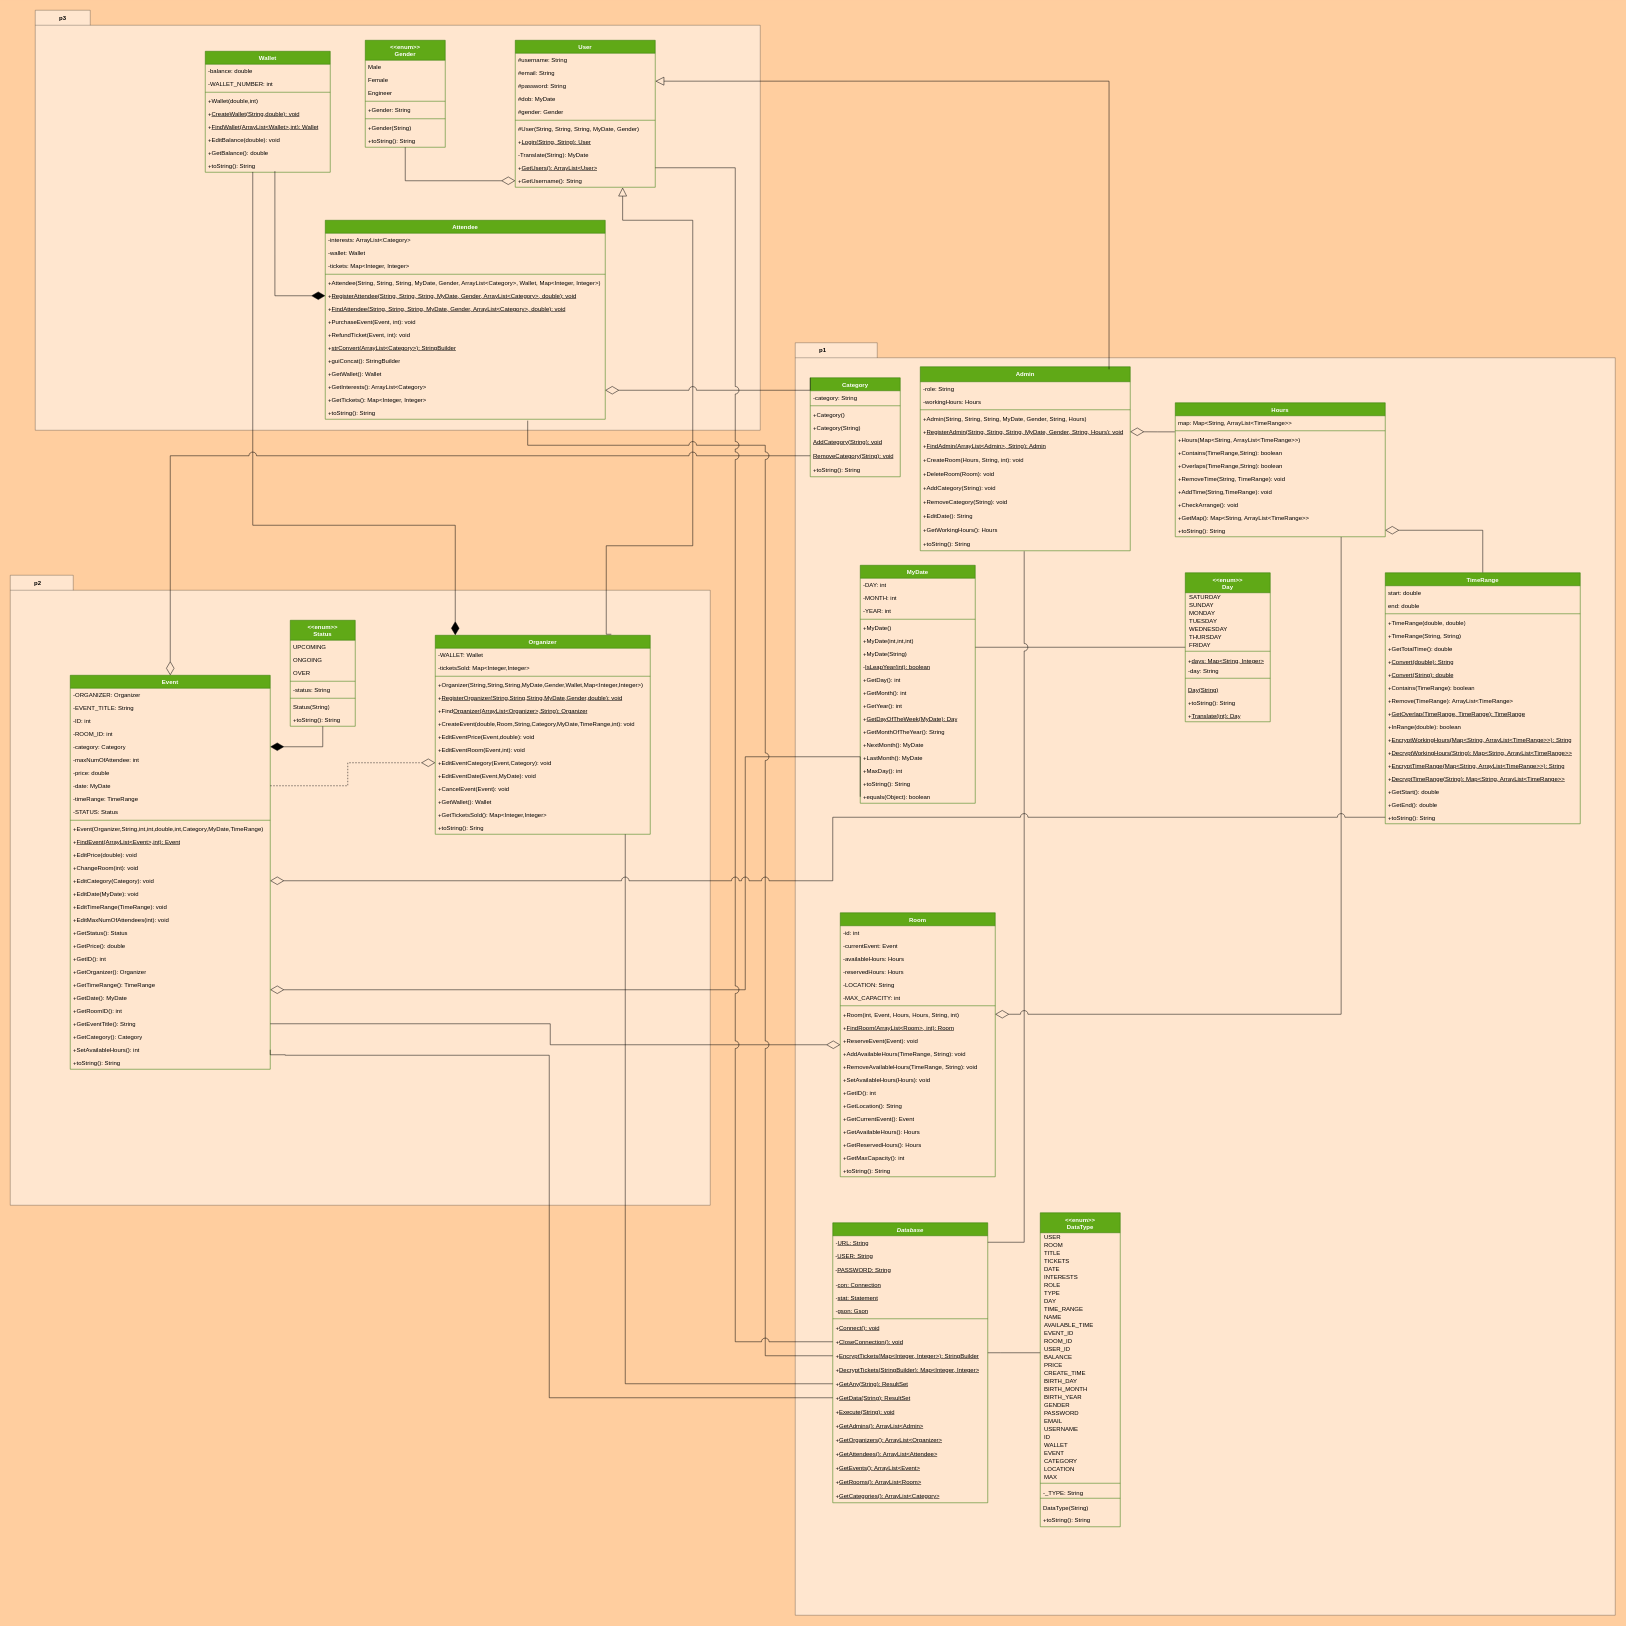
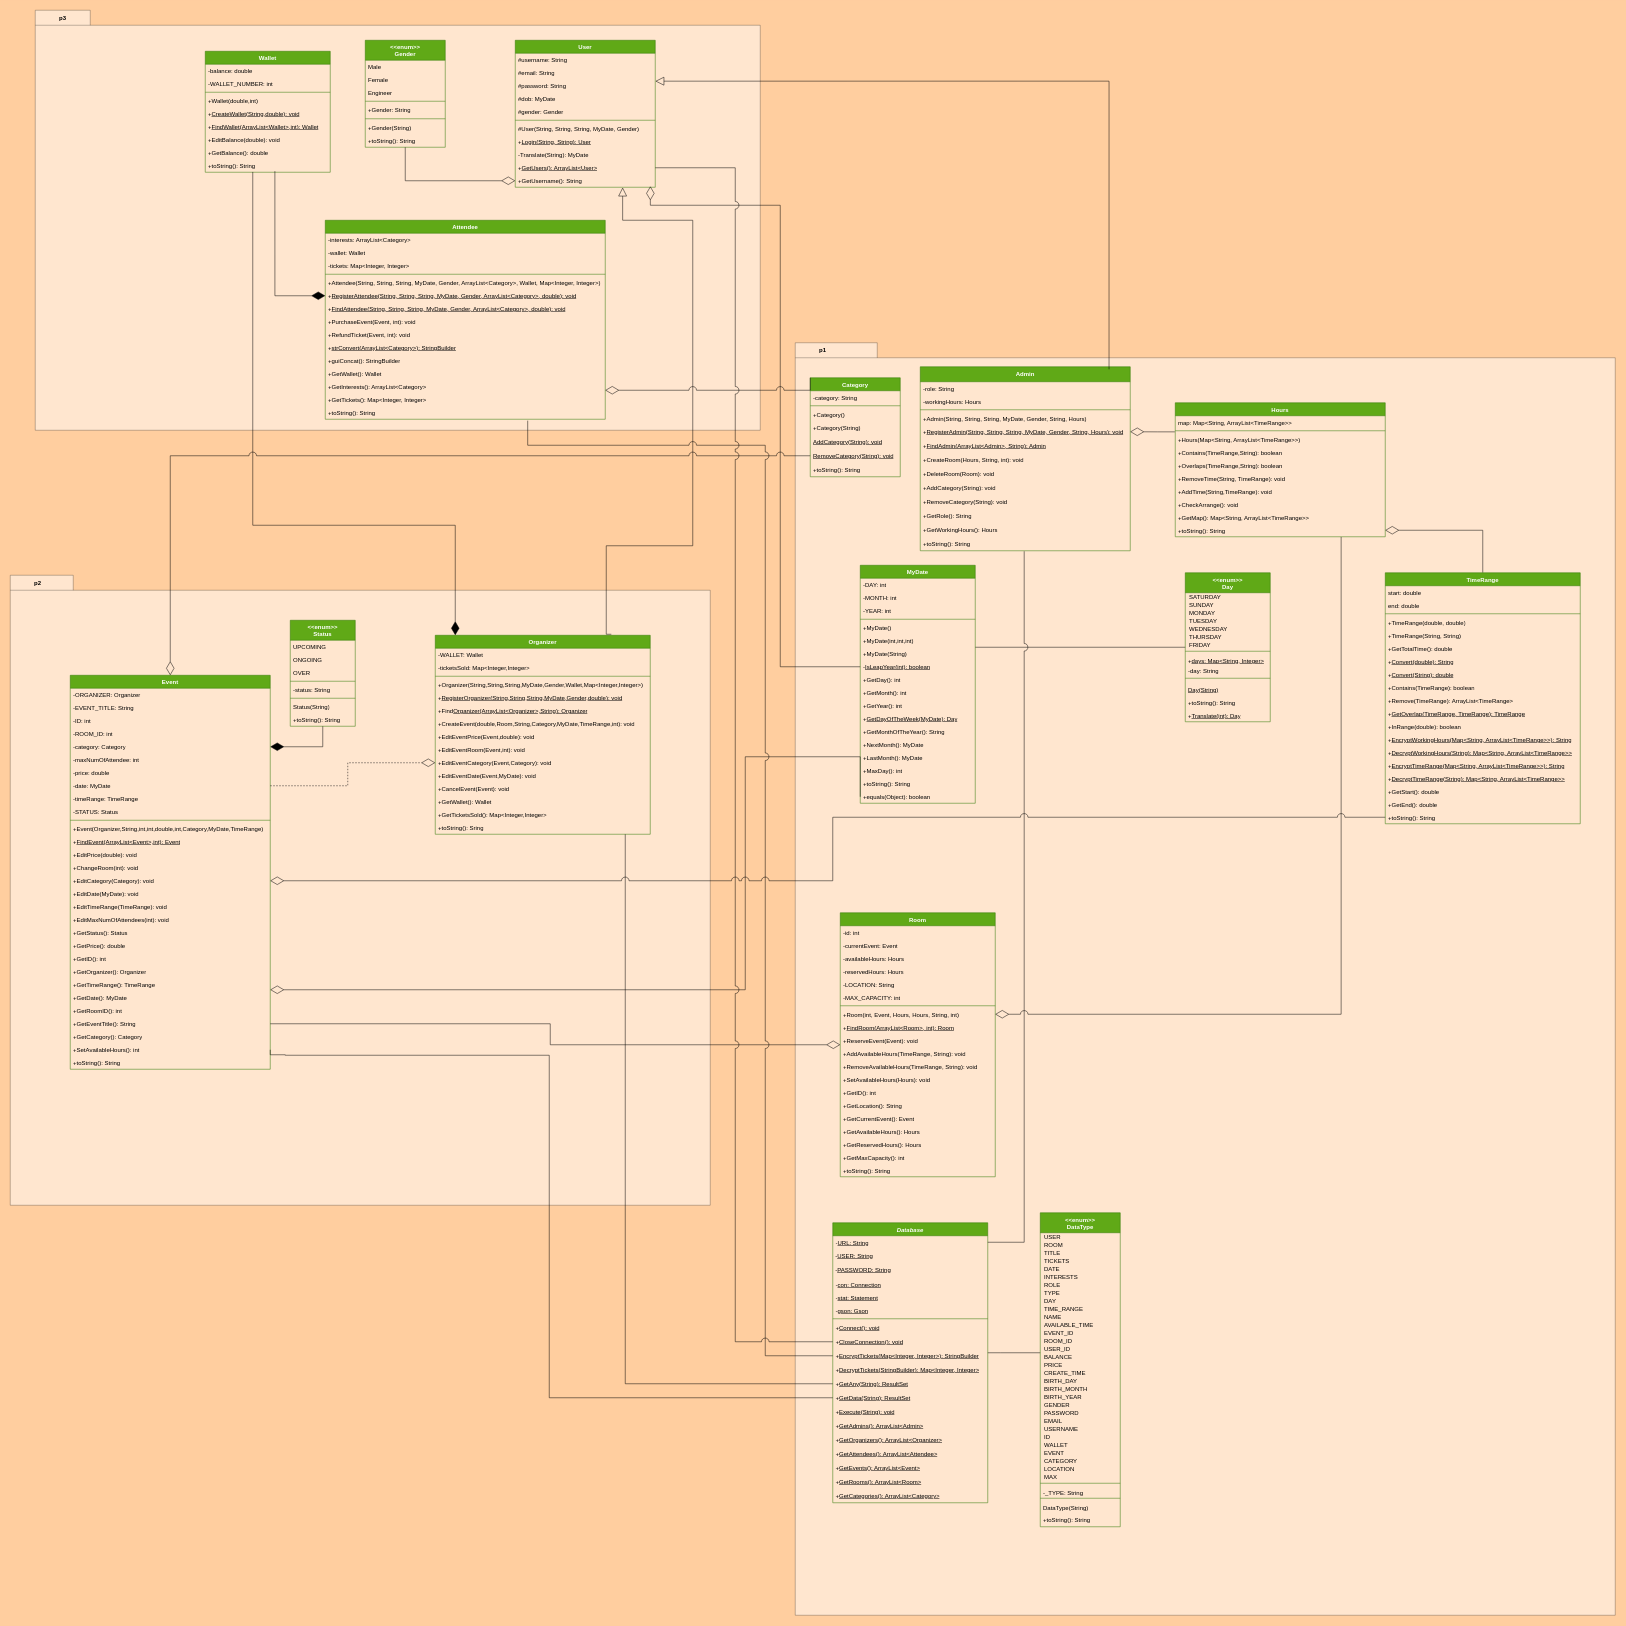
edge "-IsLeapYear(int): boolean" -> "+GetUsername(): String": added
node "+EditDate(): String": label "+EditDate(): String" -> "+GetRole(): String"
